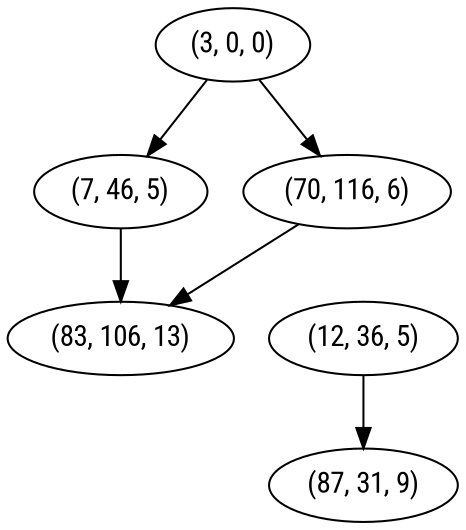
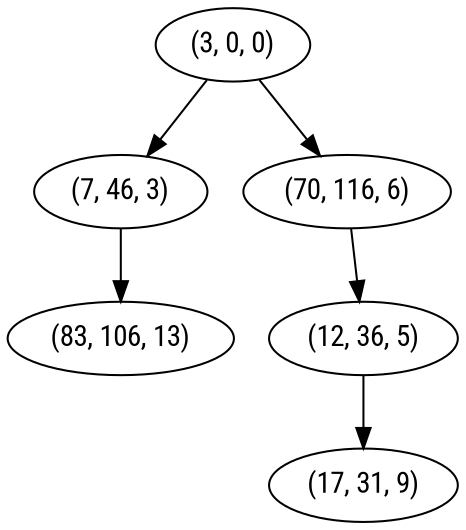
node "(7, 46, 5)": label "(7, 46, 5)" -> "(7, 46, 3)"
edge "(70, 116, 6)" -> "(83, 106, 13)": now "(70, 116, 6)" -> "(12, 36, 5)"
node "(87, 31, 9)": label "(87, 31, 9)" -> "(17, 31, 9)"
